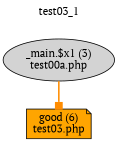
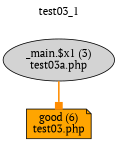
node "_main.$x1 (3) test00a.php": label "_main.$x1 (3) test00a.php" -> "_main.$x1 (3) test03a.php"
